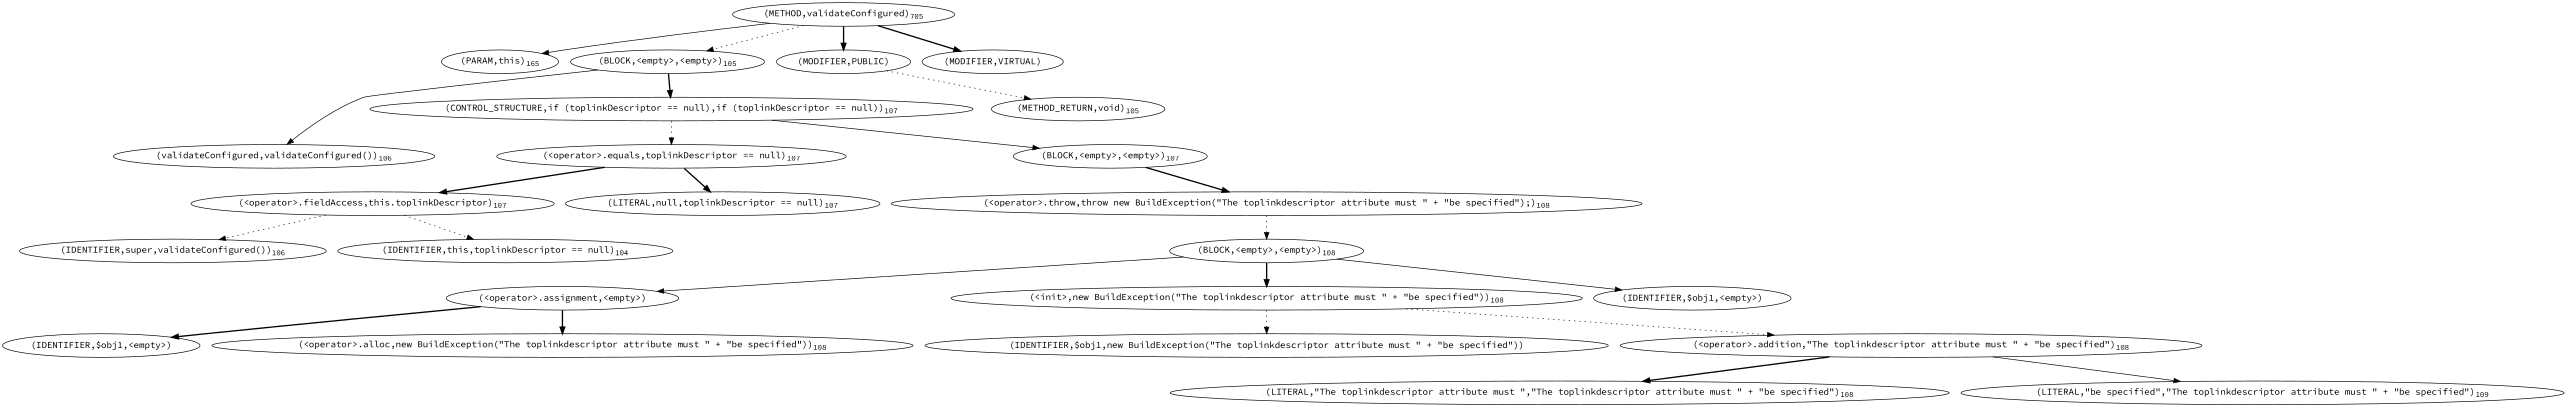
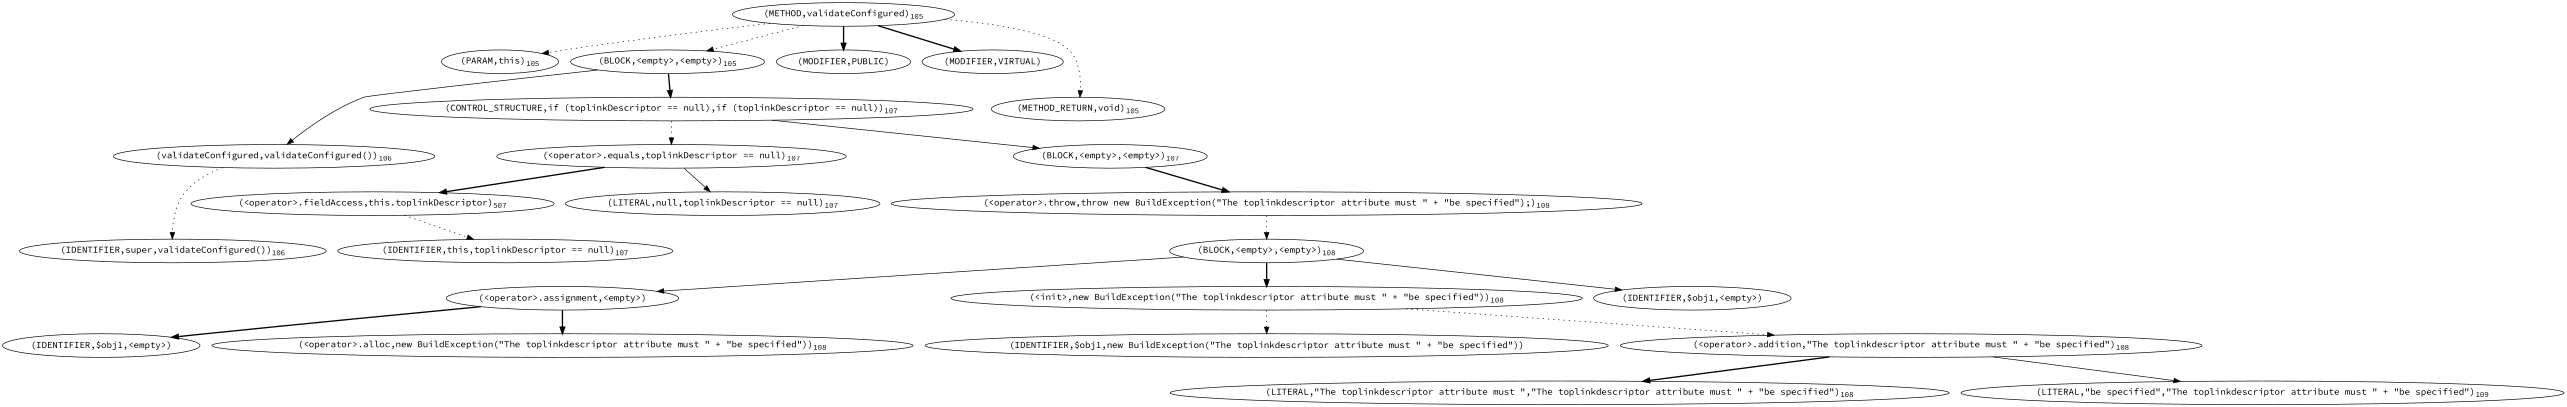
node "(METHOD,validateConfigured)": text "705" -> "105"
edge "(METHOD,validateConfigured)" -> "(PARAM,this)": style solid -> dotted
node "(PARAM,this)": text "165" -> "105"
edge "(MODIFIER,PUBLIC)" -> "(METHOD_RETURN,void)": now "(METHOD,validateConfigured)" -> "(METHOD_RETURN,void)"
edge "(<operator>.equals,toplinkDescriptor == null)" -> "(LITERAL,null,toplinkDescriptor == null)": style bold -> solid
node "(<operator>.fieldAccess,this.toplinkDescriptor)": text "107" -> "507"
edge "(<operator>.fieldAccess,this.toplinkDescriptor)" -> "(IDENTIFIER,super,validateConfigured())": now "(validateConfigured,validateConfigured())" -> "(IDENTIFIER,super,validateConfigured())"
node "(IDENTIFIER,this,toplinkDescriptor == null)": text "104" -> "107"
